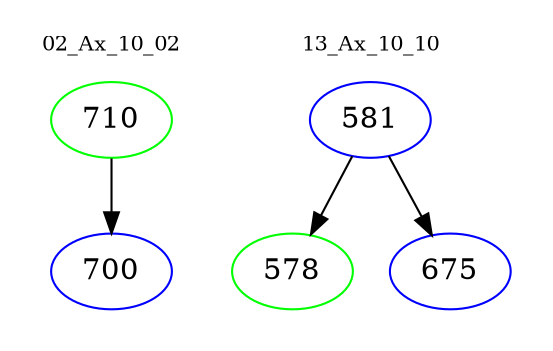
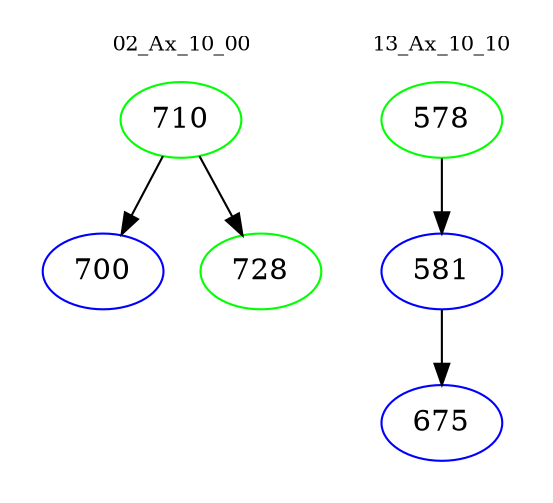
cluster "02_Ax_10_02": label "02_Ax_10_02" -> "02_Ax_10_00"
edge "581" -> "578": reversed
node "728": added
